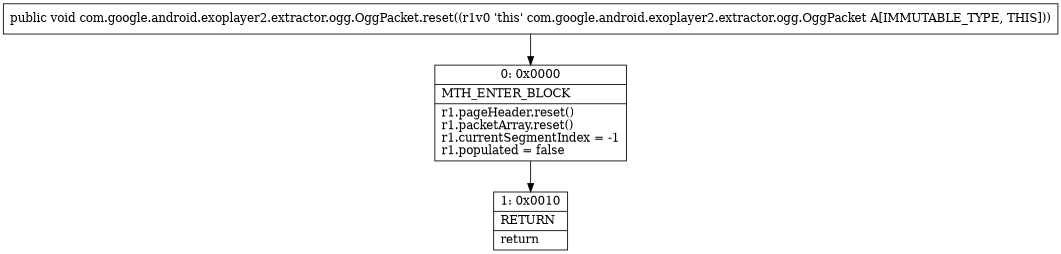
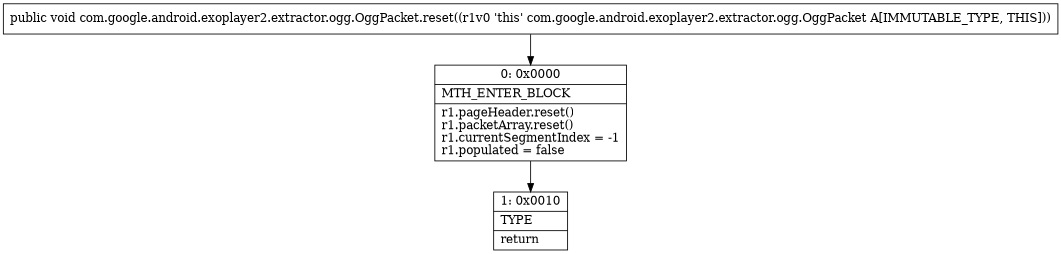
node "1: 0x0010": text "RETURN" -> "TYPE"
